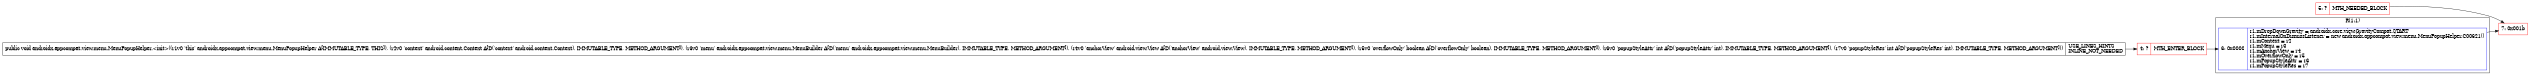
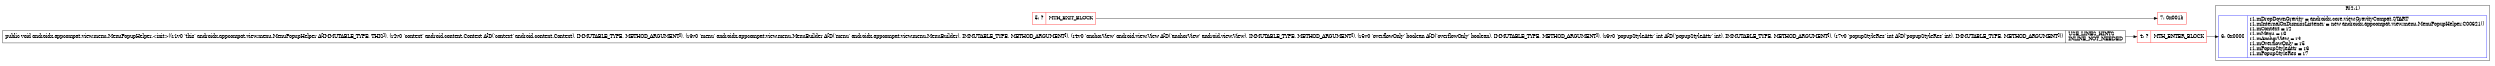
node "5: ?": text "MTH_NEEDED_BLOCK" -> "MTH_EXIT_BLOCK"
cluster "R(1:1)": label "R(1:1)" -> "R(2:1)"
edge "6: 0x0000" -> "7: 0x001b": removed
